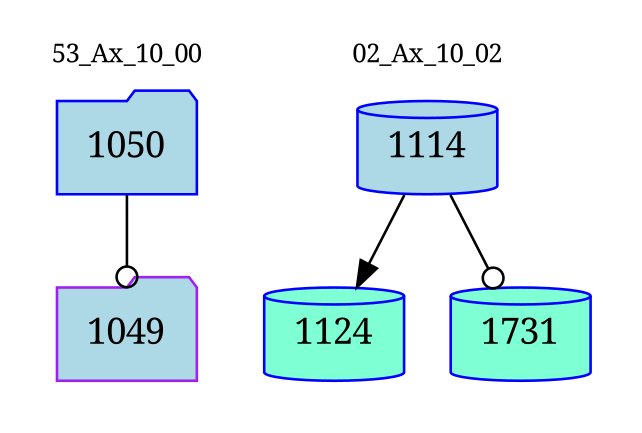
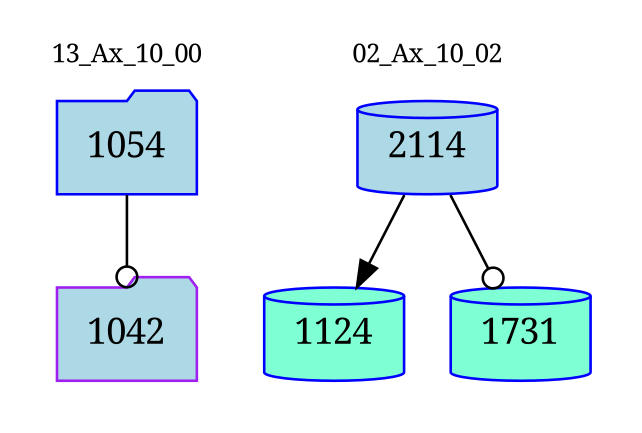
cluster "53_Ax_10_00": label "53_Ax_10_00" -> "13_Ax_10_00"
node "1050": label "1050" -> "1054"
node "1114": label "1114" -> "2114"
node "1049": label "1049" -> "1042"
